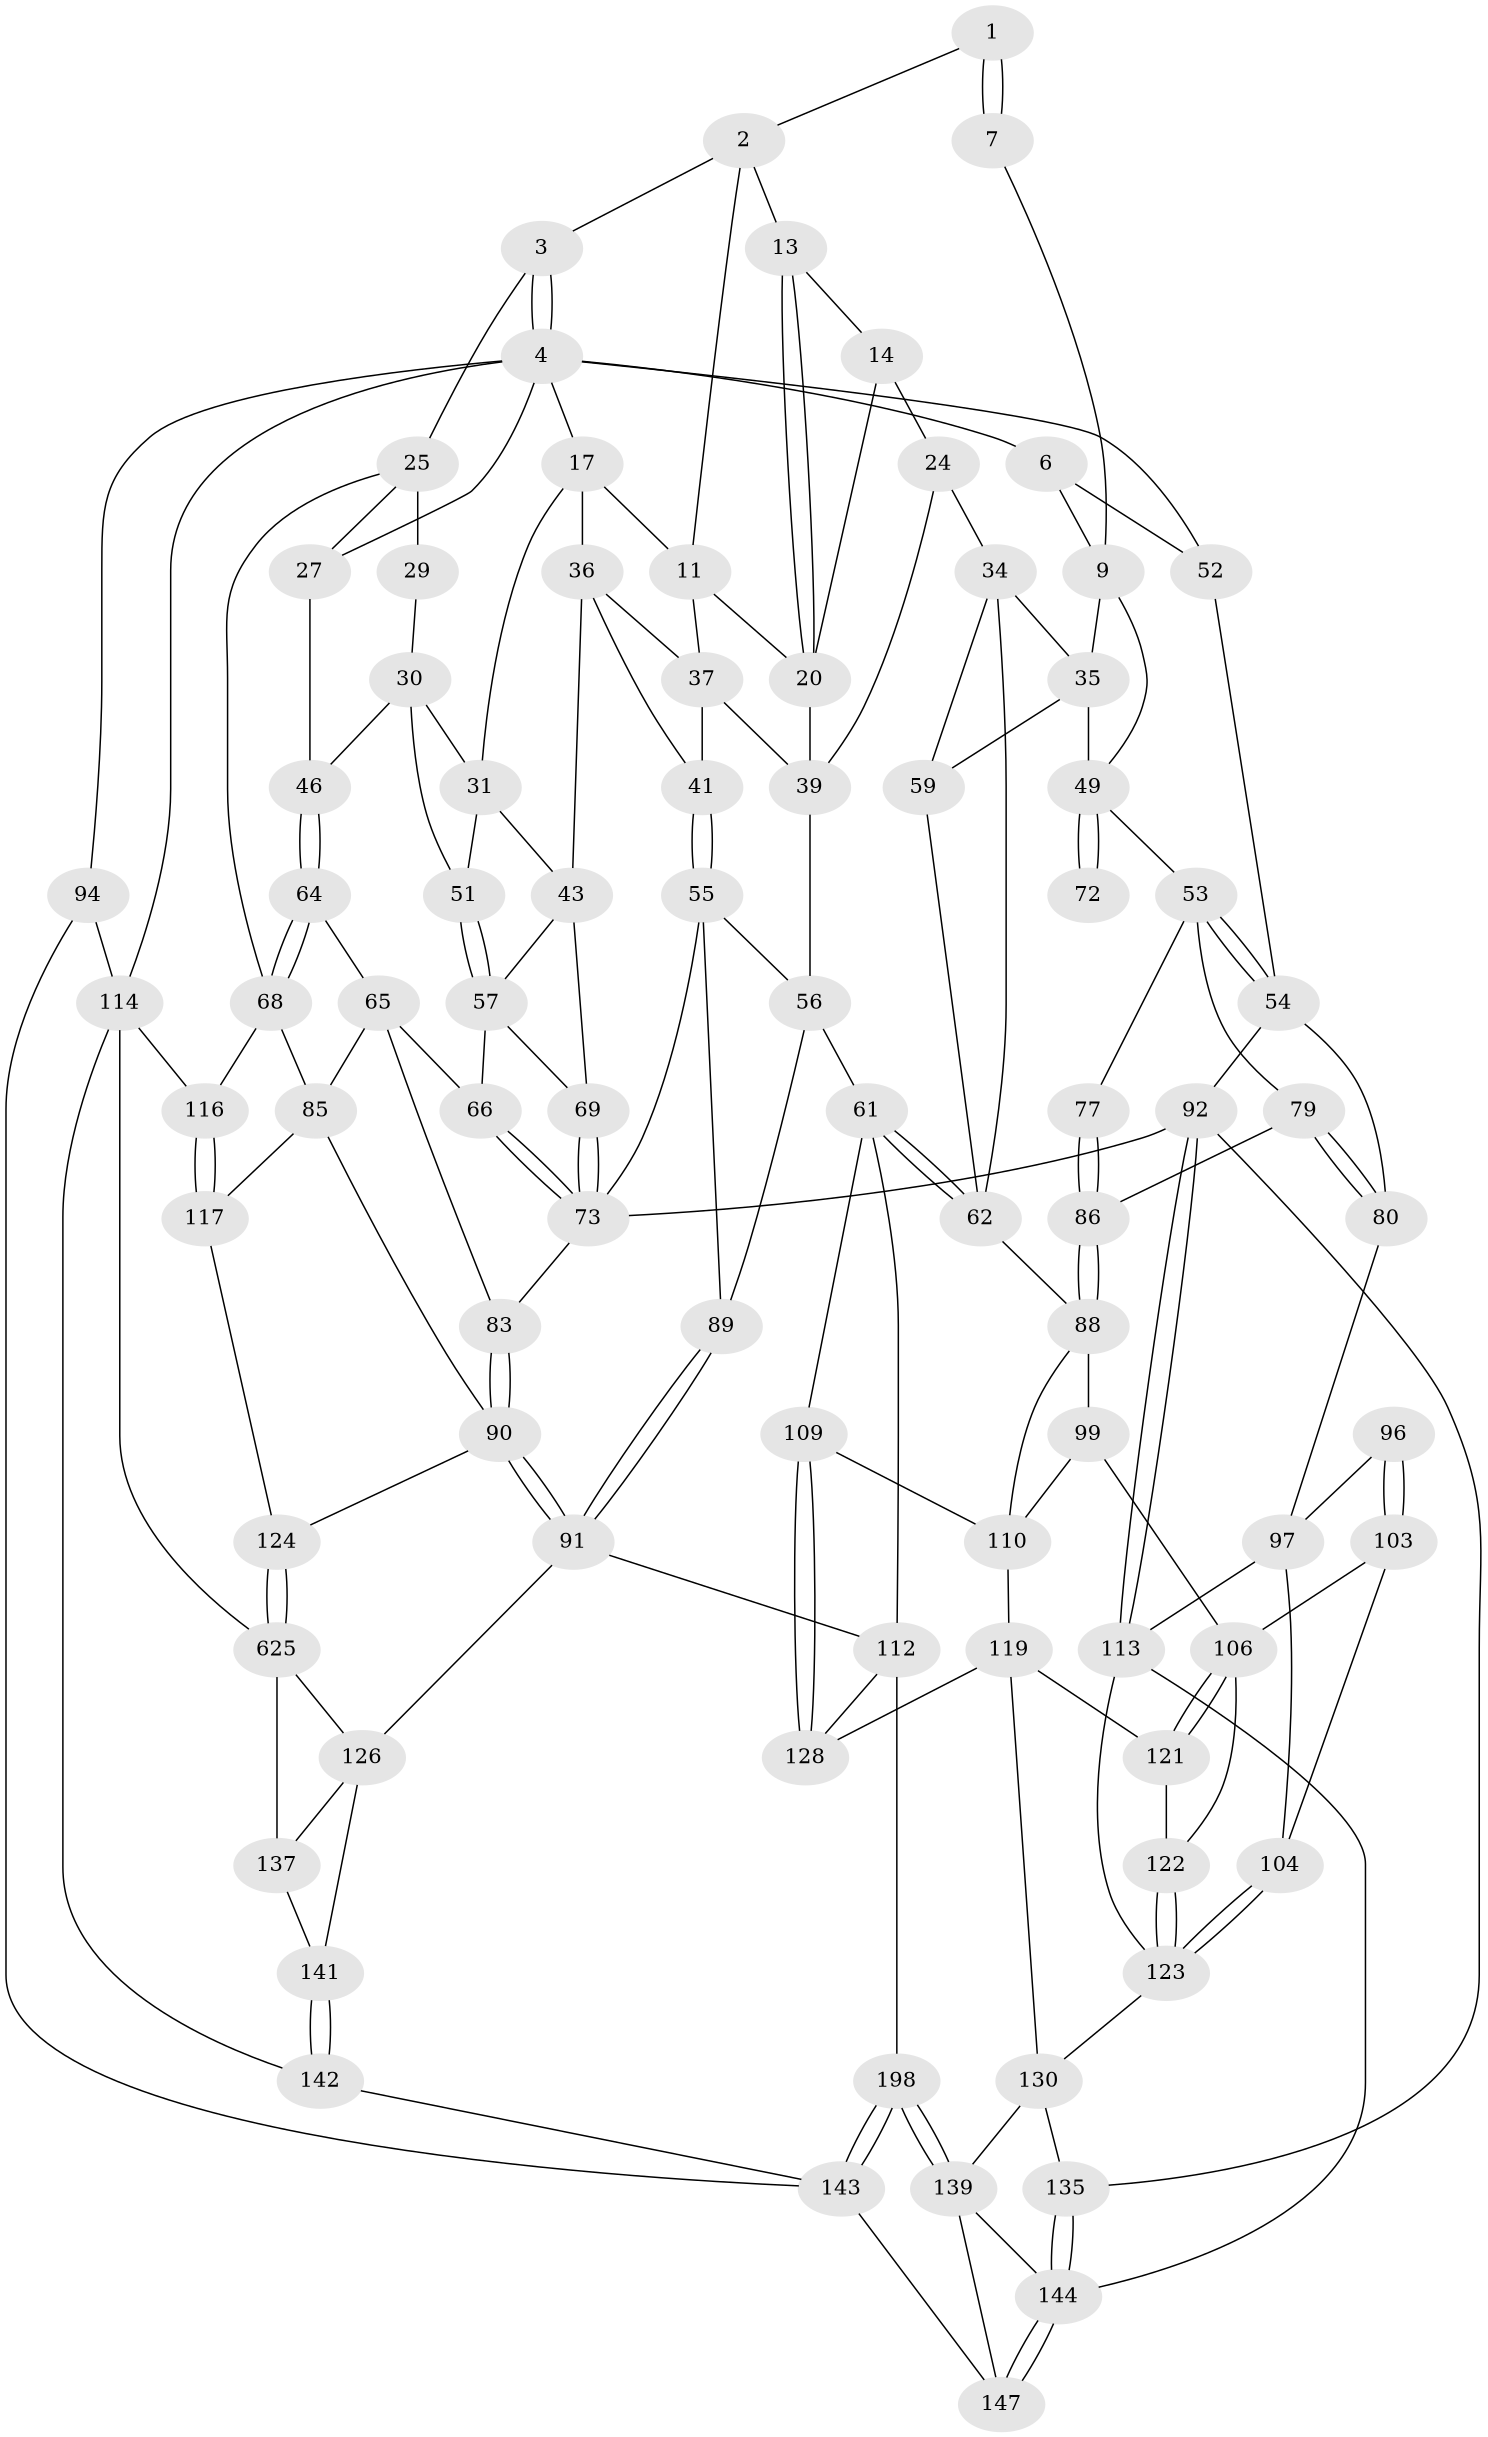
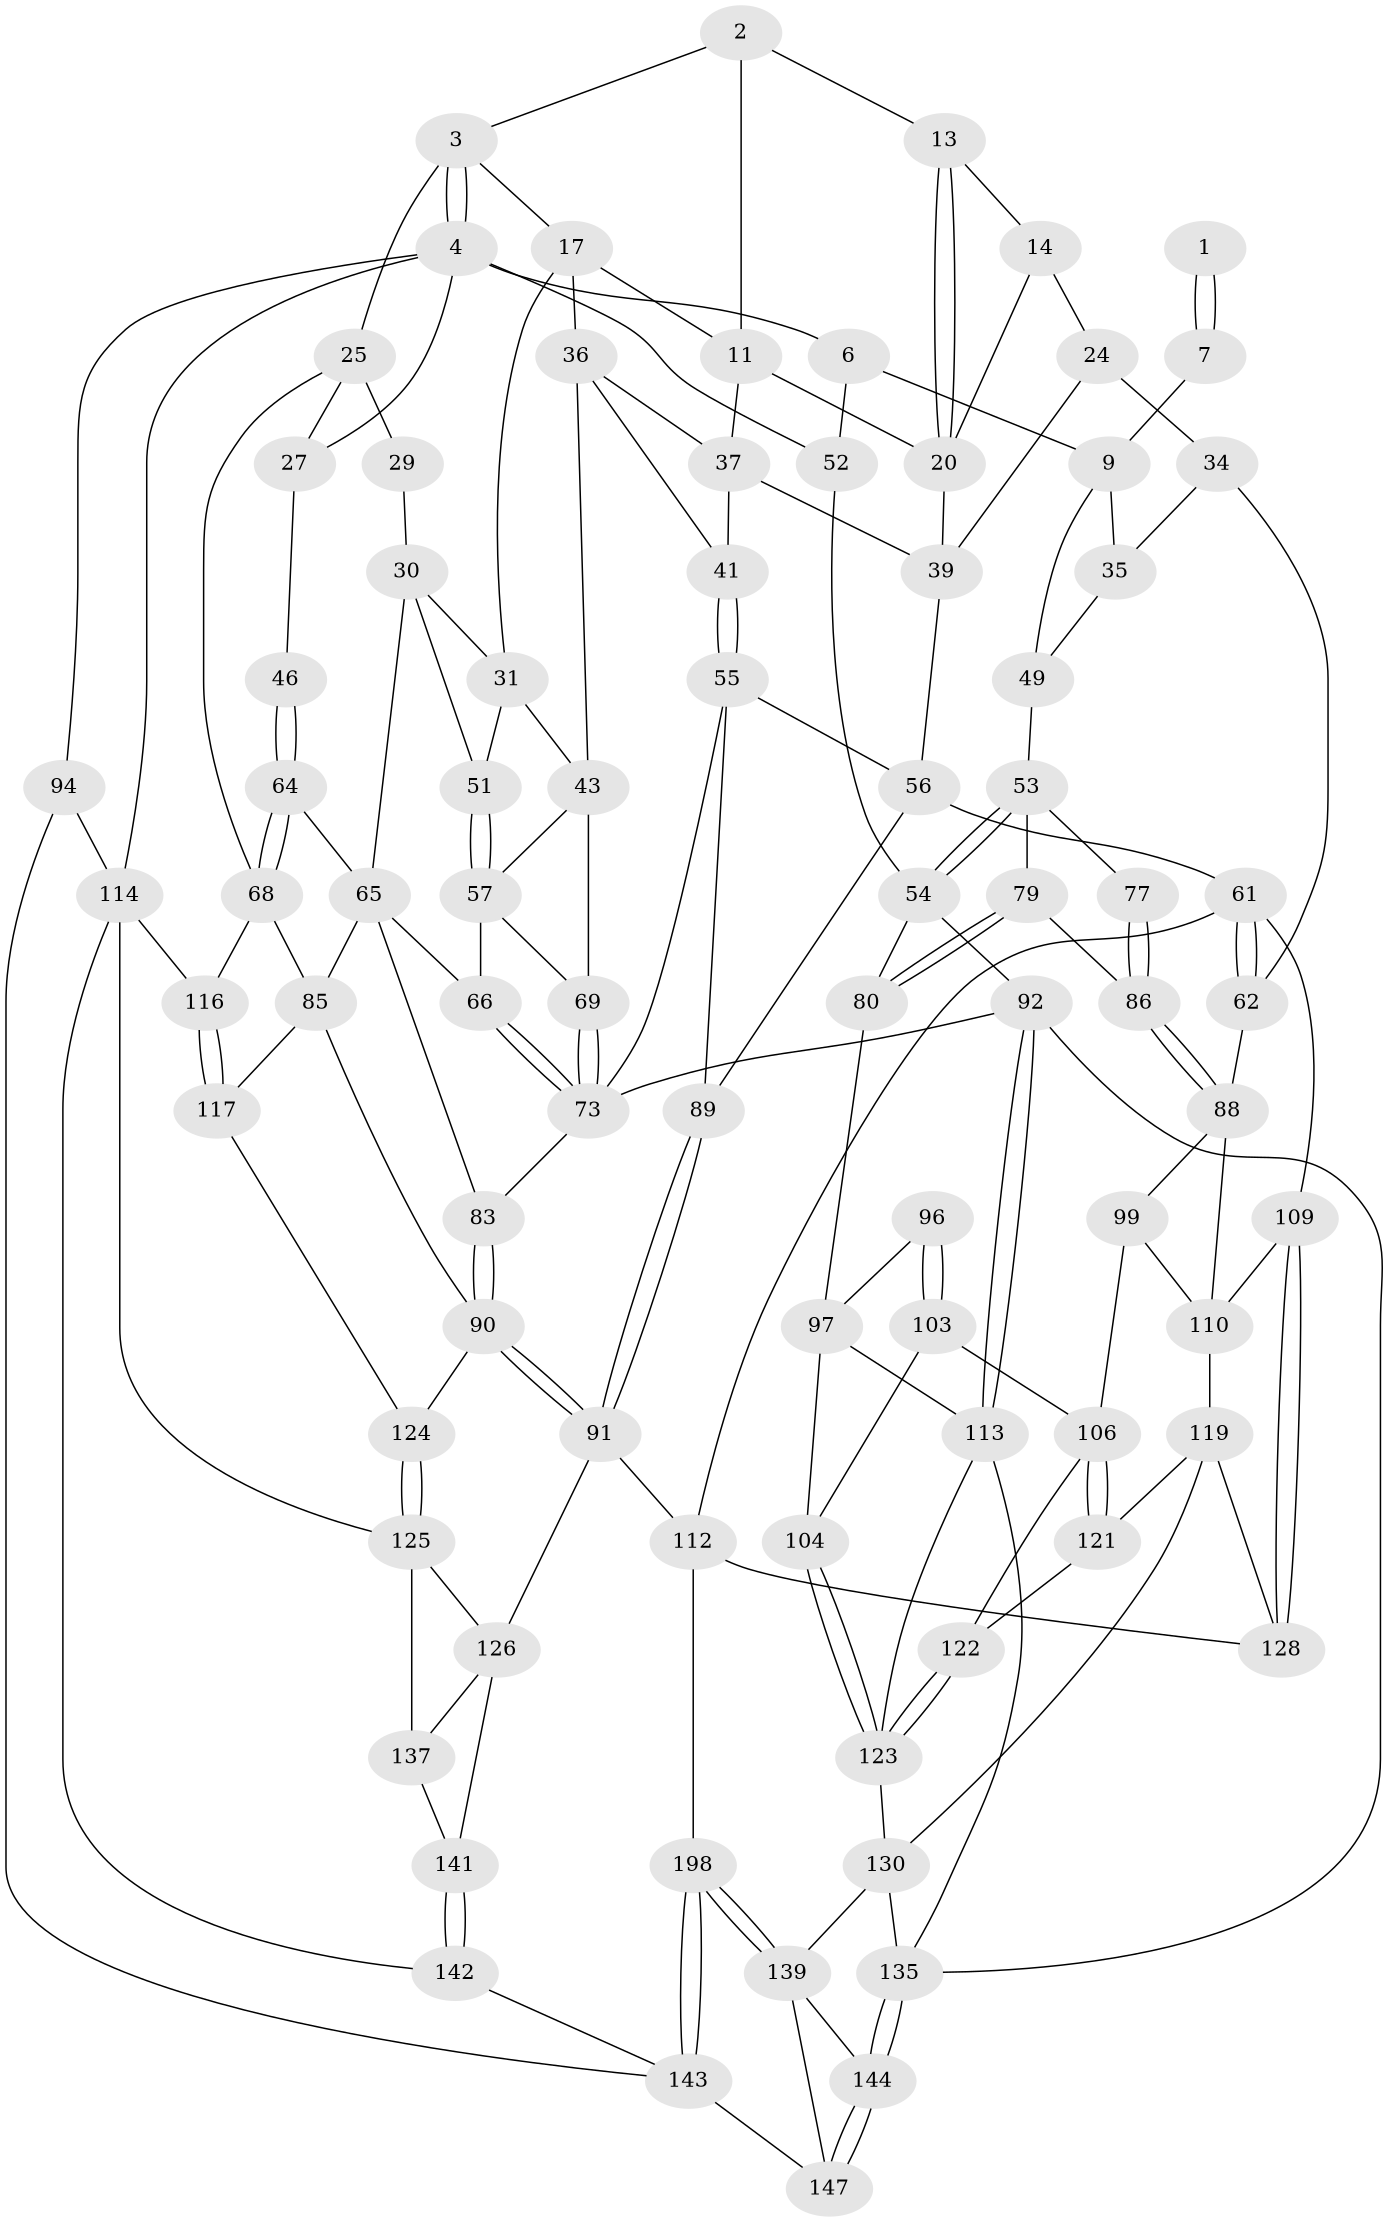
edge "1" -- "2": removed
edge "4" -- "17": now "3" -- "17"
edge "30" -- "46": now "30" -- "65"
node "59": removed
node "72": removed
node "625": label "625" -> "125"
edge "113" -- "144": now "113" -- "135"
